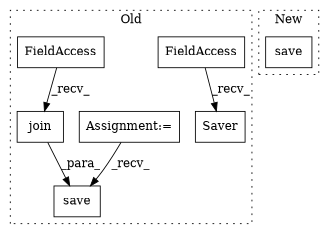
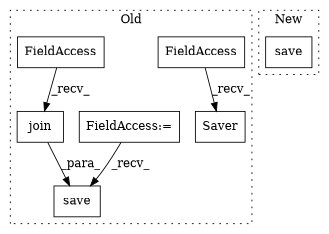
node "Assignment:=": label "Assignment:=" -> "FieldAccess:="
